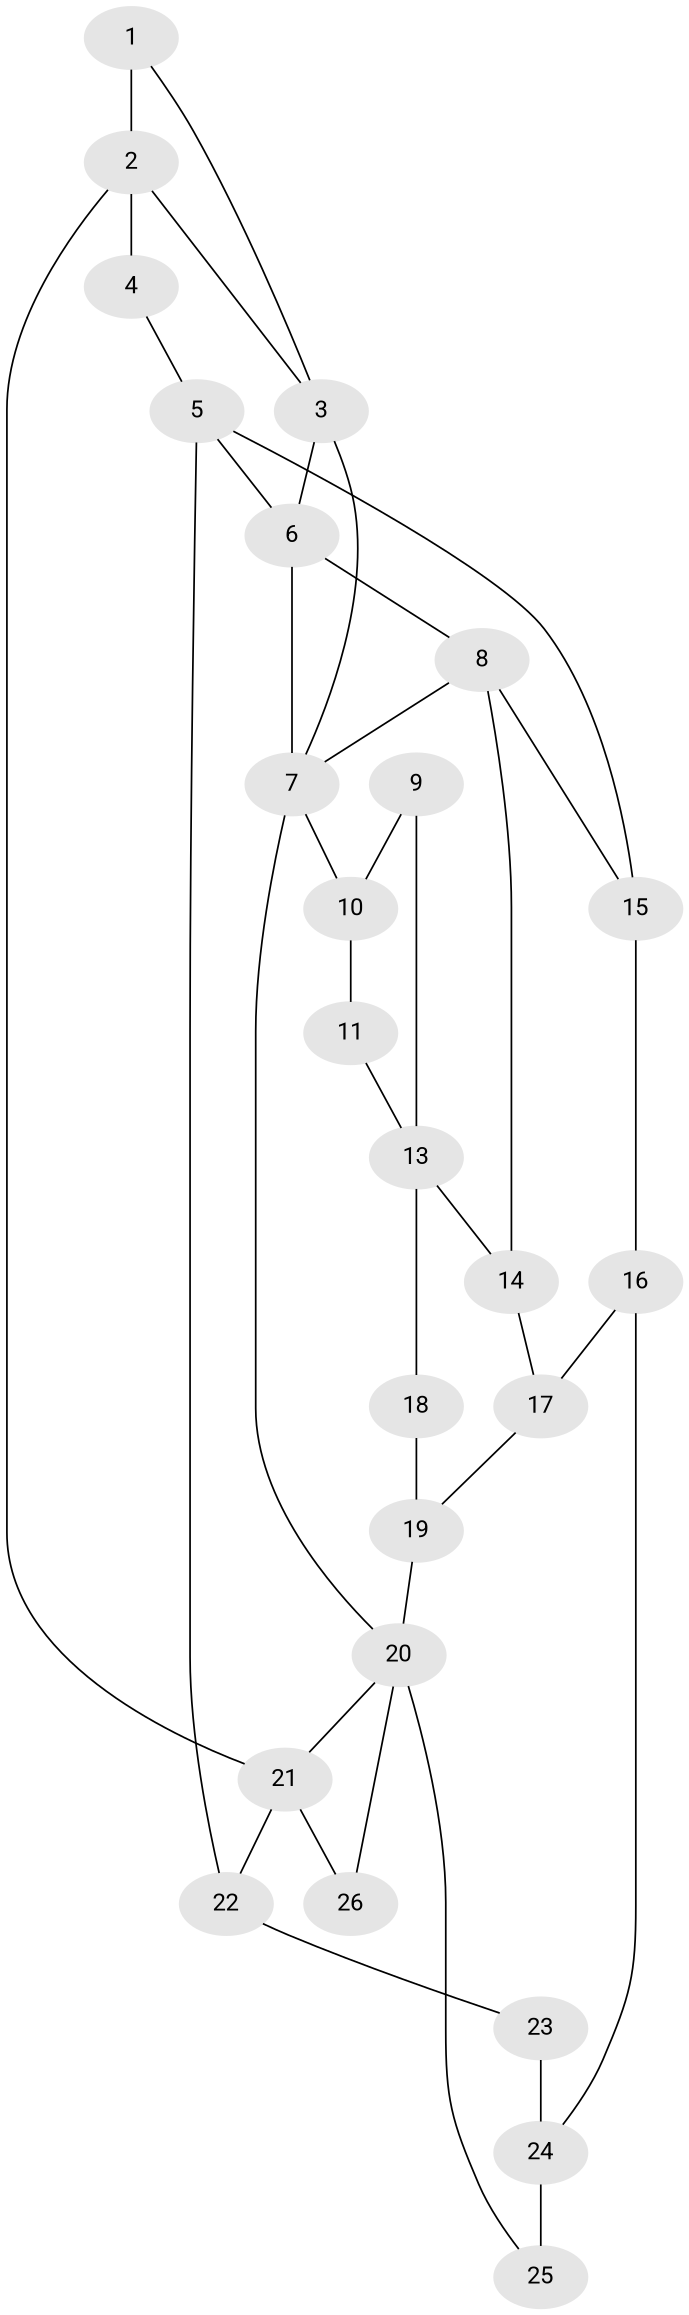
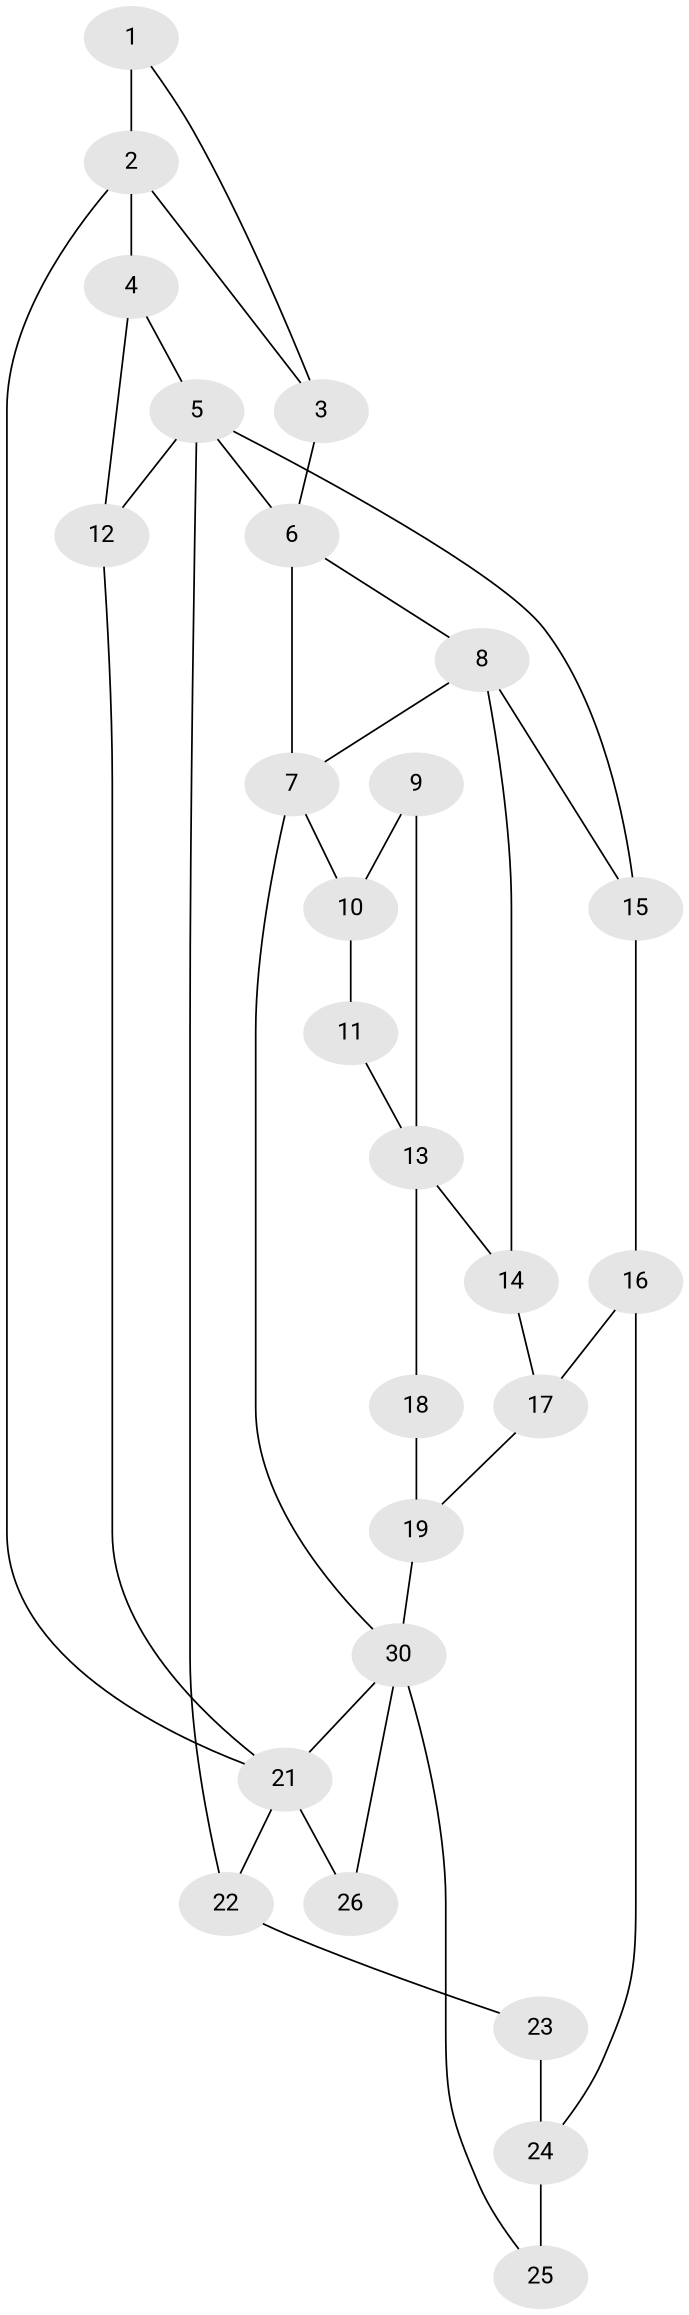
node "12": added
edge "3" -- "7": removed
node "20": label "20" -> "30"
